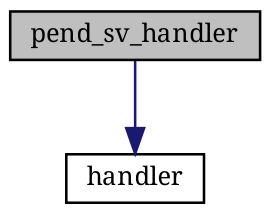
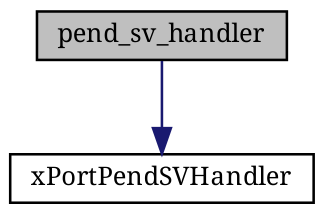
node "handler": label "handler" -> "xPortPendSVHandler"
